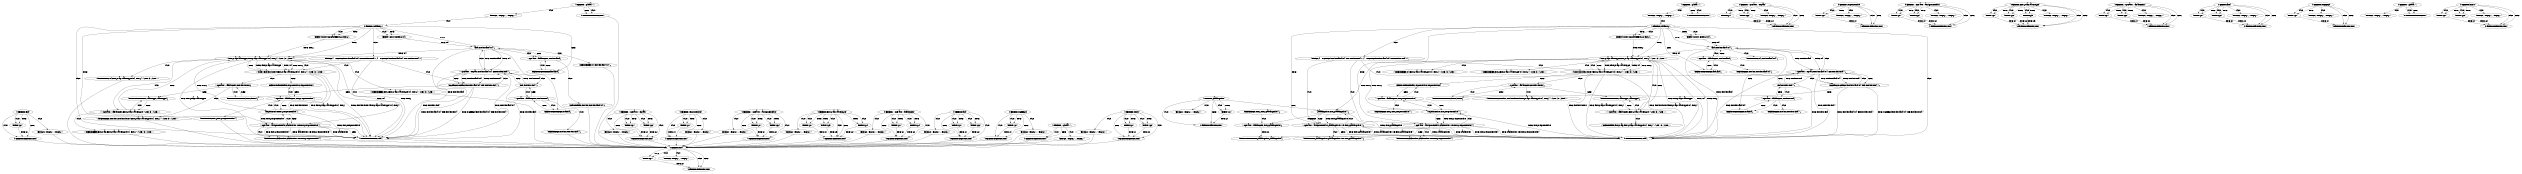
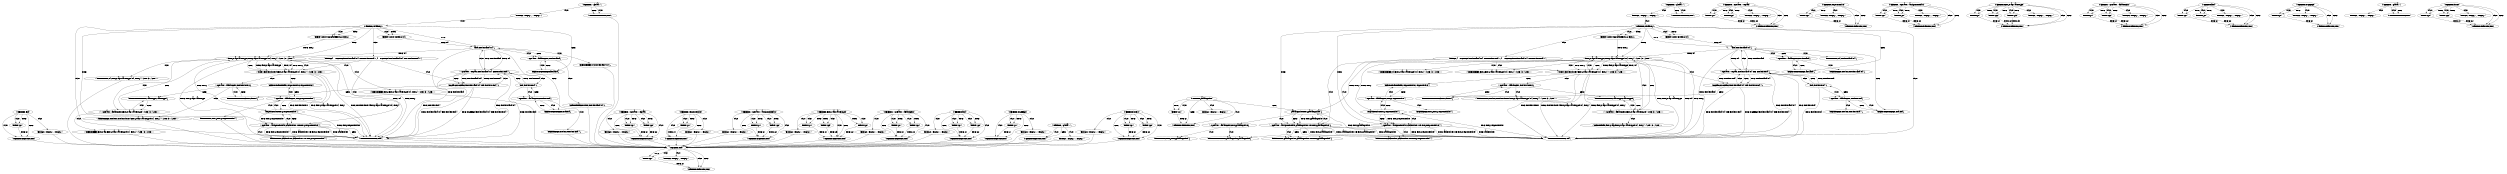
edge "(IDENTIFIER,entry,entry.padding_size())" -> "(<operator>.fieldAccess,entry.padding_size)": reversed
edge "(padding_size,entry.padding_size())" -> "(<operator>.fieldAccess,entry.padding_size)": label "DCHECK: " -> "AST: "
edge "(<operator>.fieldAccess,entry.padding_size)" -> "(FIELD_IDENTIFIER,padding_size,padding_size)": label "DDG: p2" -> "AST: "
